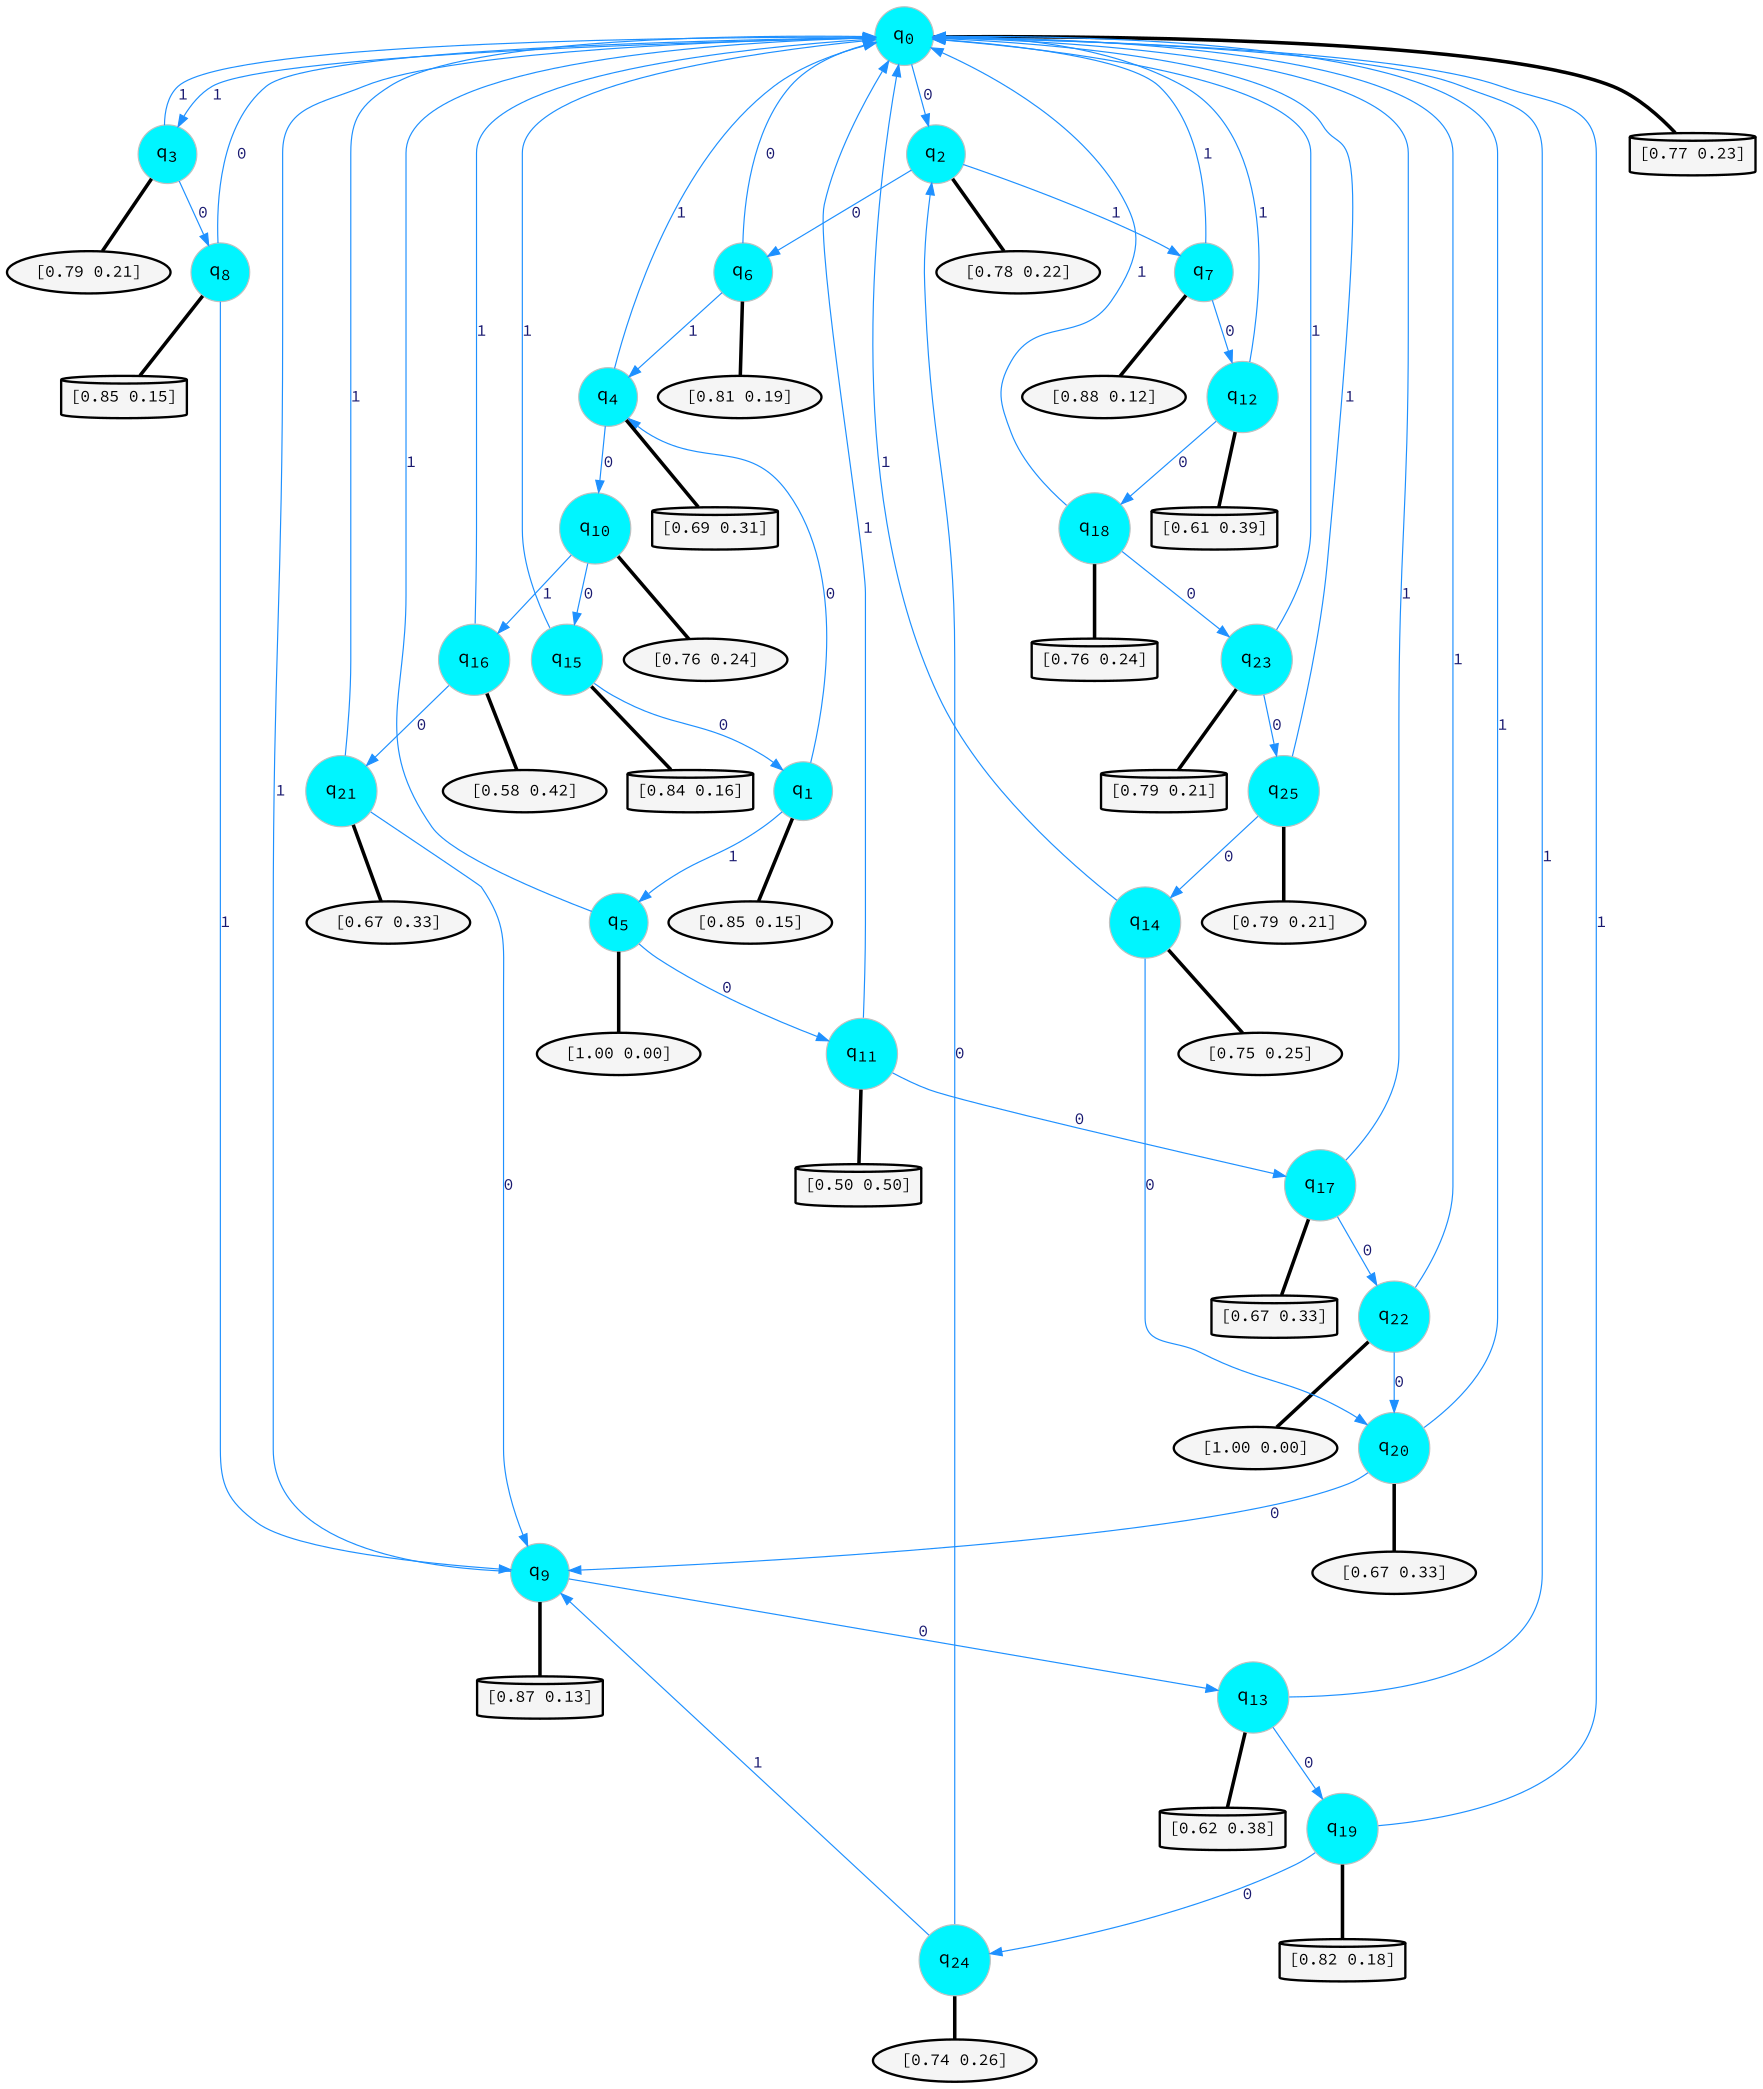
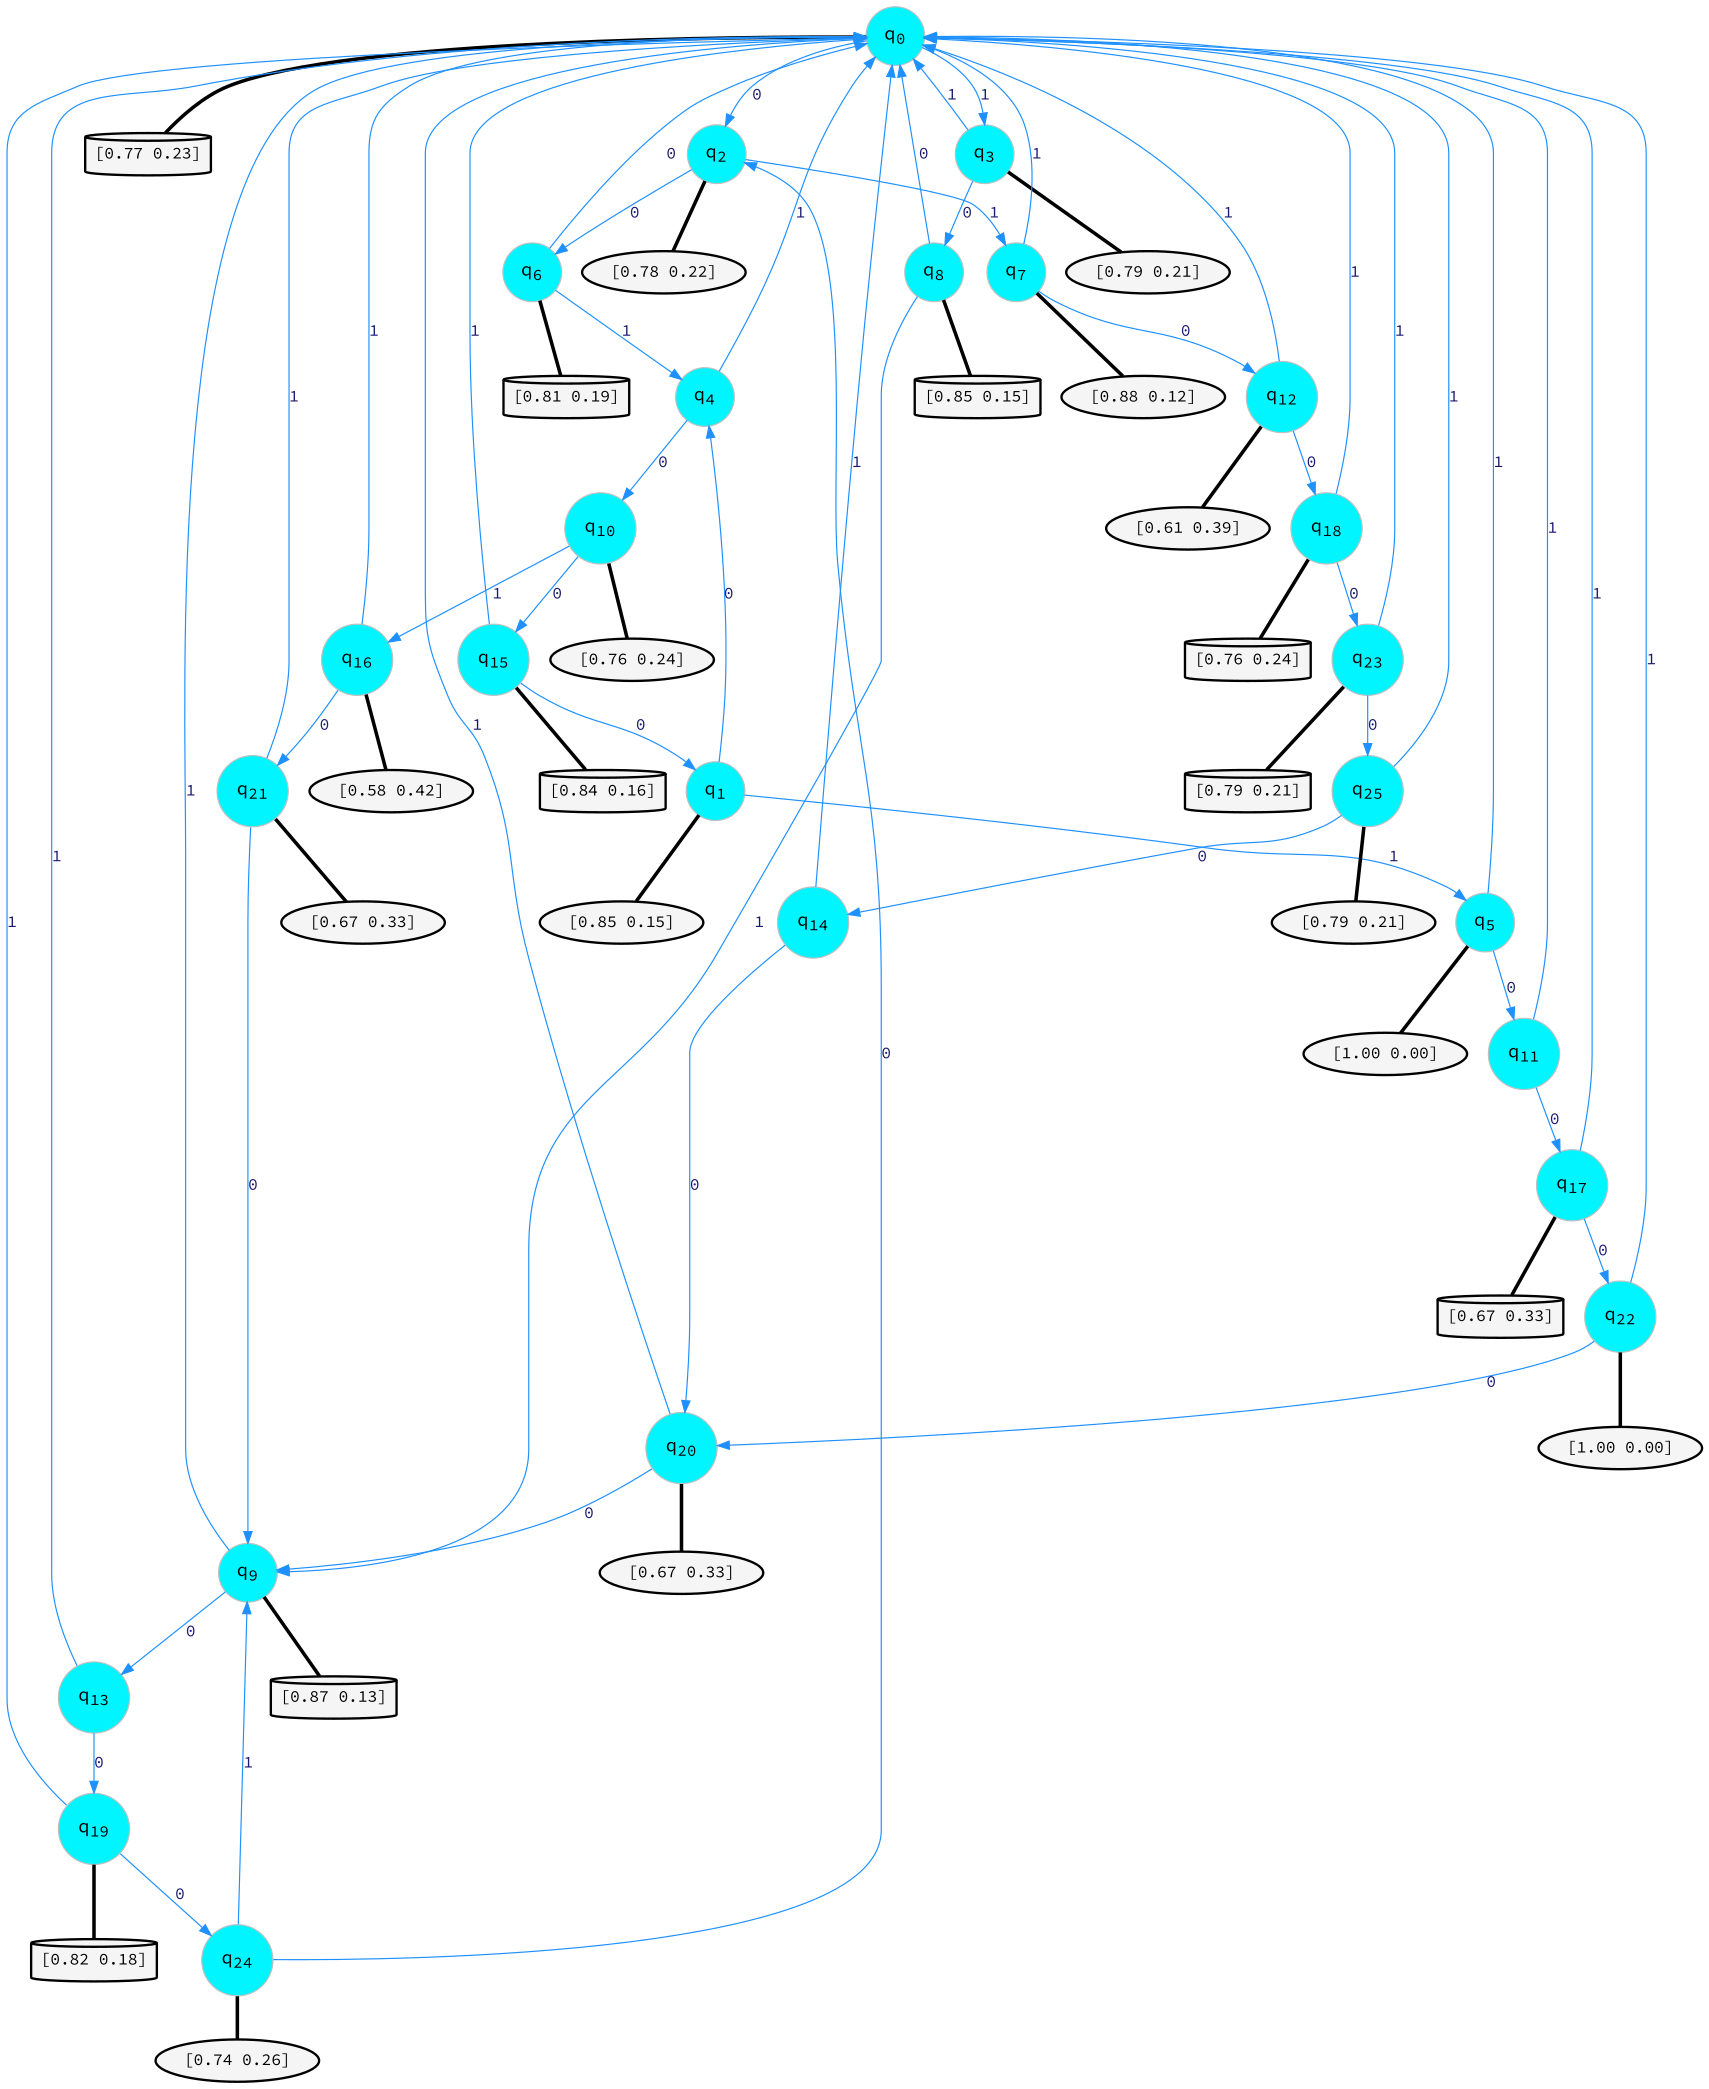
node "[0.81 0.19]": shape ellipse -> cylinder
node "[0.69 0.31]": removed
node "[0.61 0.39]": shape cylinder -> ellipse
node "[0.75 0.25]": removed
node "[0.50 0.50]": removed
node "[0.62 0.38]": removed
